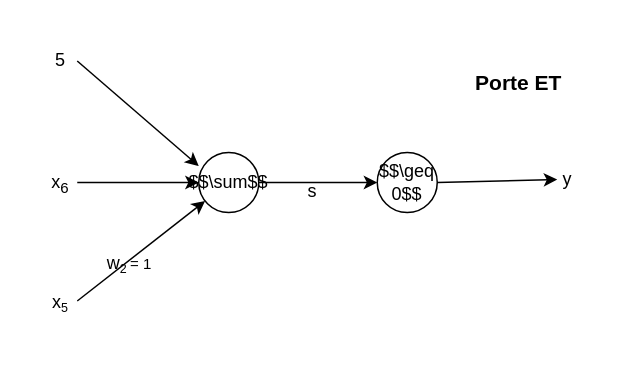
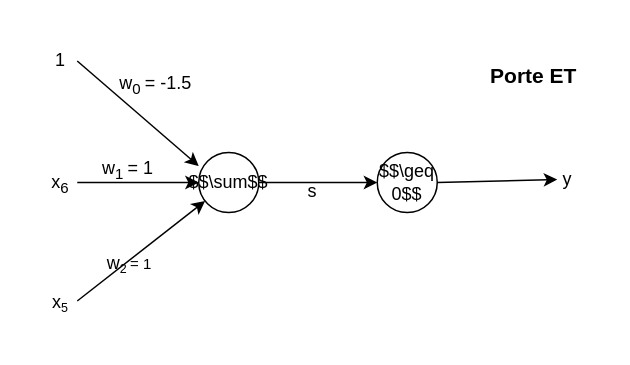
node "5": label "5" -> "1"
node "Porte ET": moved (518, 83) -> (533, 76)
node "w0 = -1.5": added
node "w1 = 1": added
